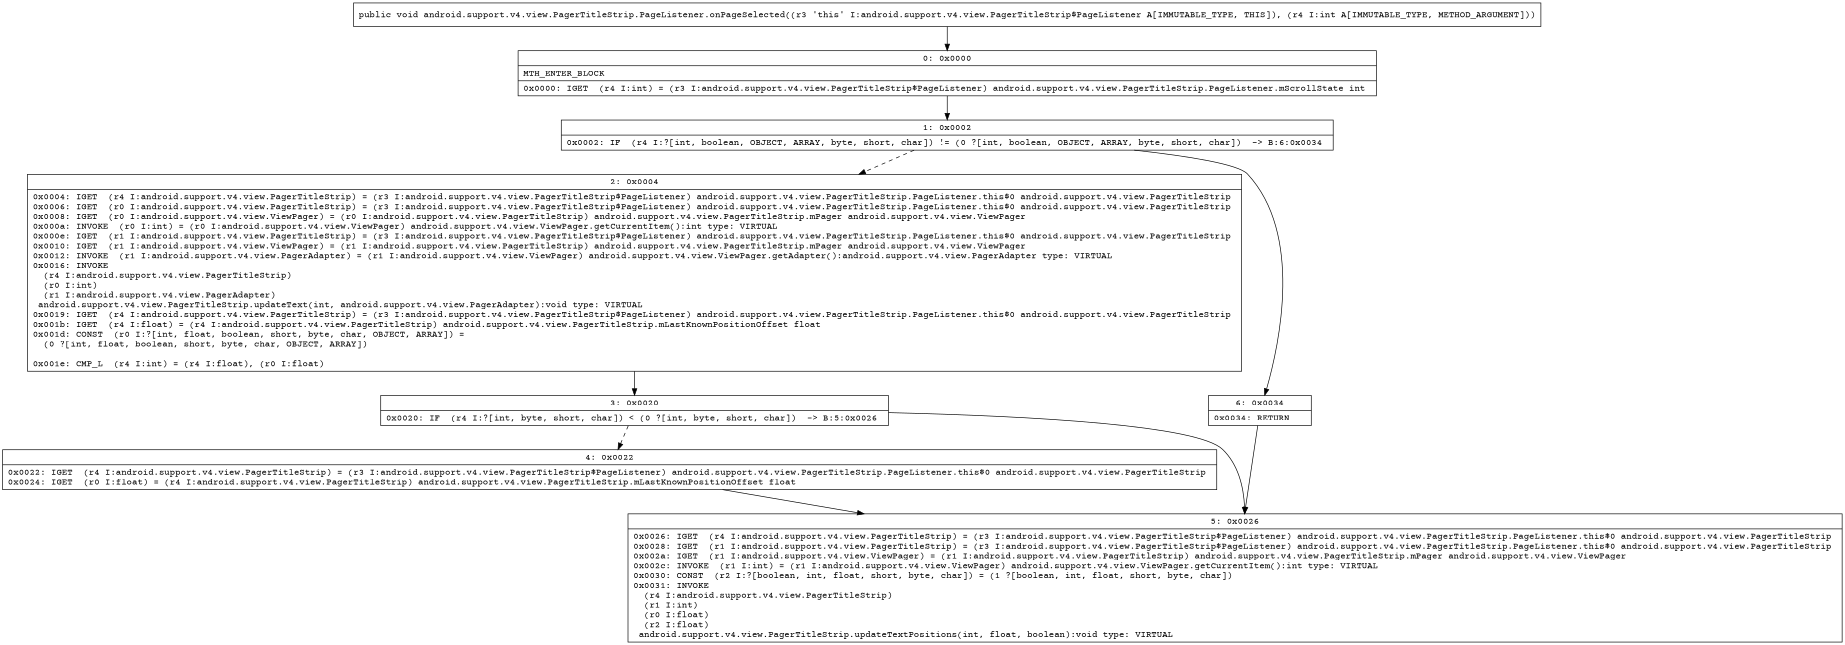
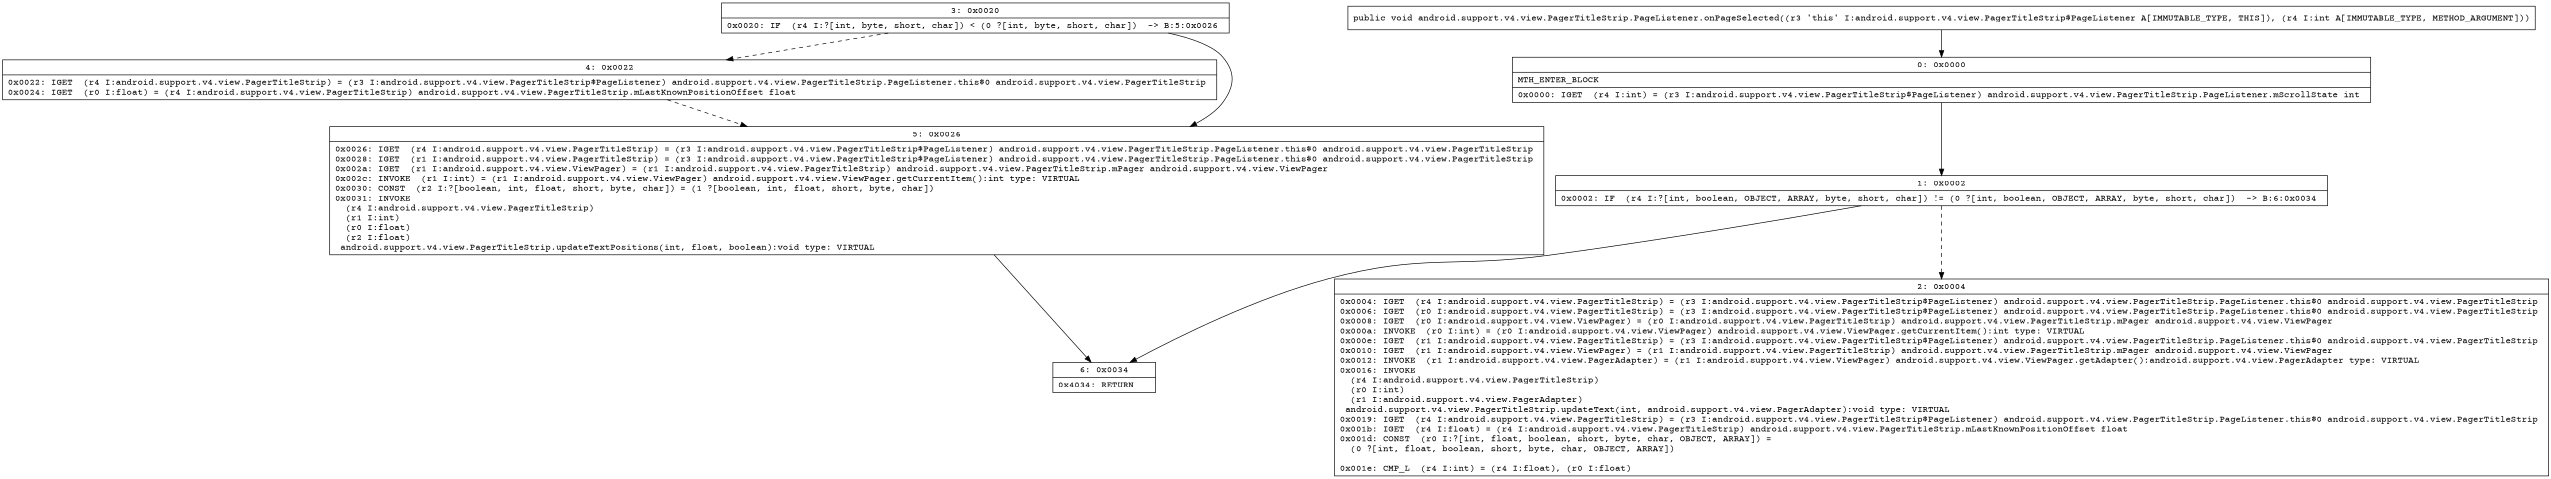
edge "2: 0x0004" -> "3: 0x0020": removed
node "6: 0x0034": text "0x0034: RETURN" -> "0x4034: RETURN"
edge "6: 0x0034" -> "5: 0x0026": reversed
edge "4: 0x0022" -> "5: 0x0026": style solid -> dashed
